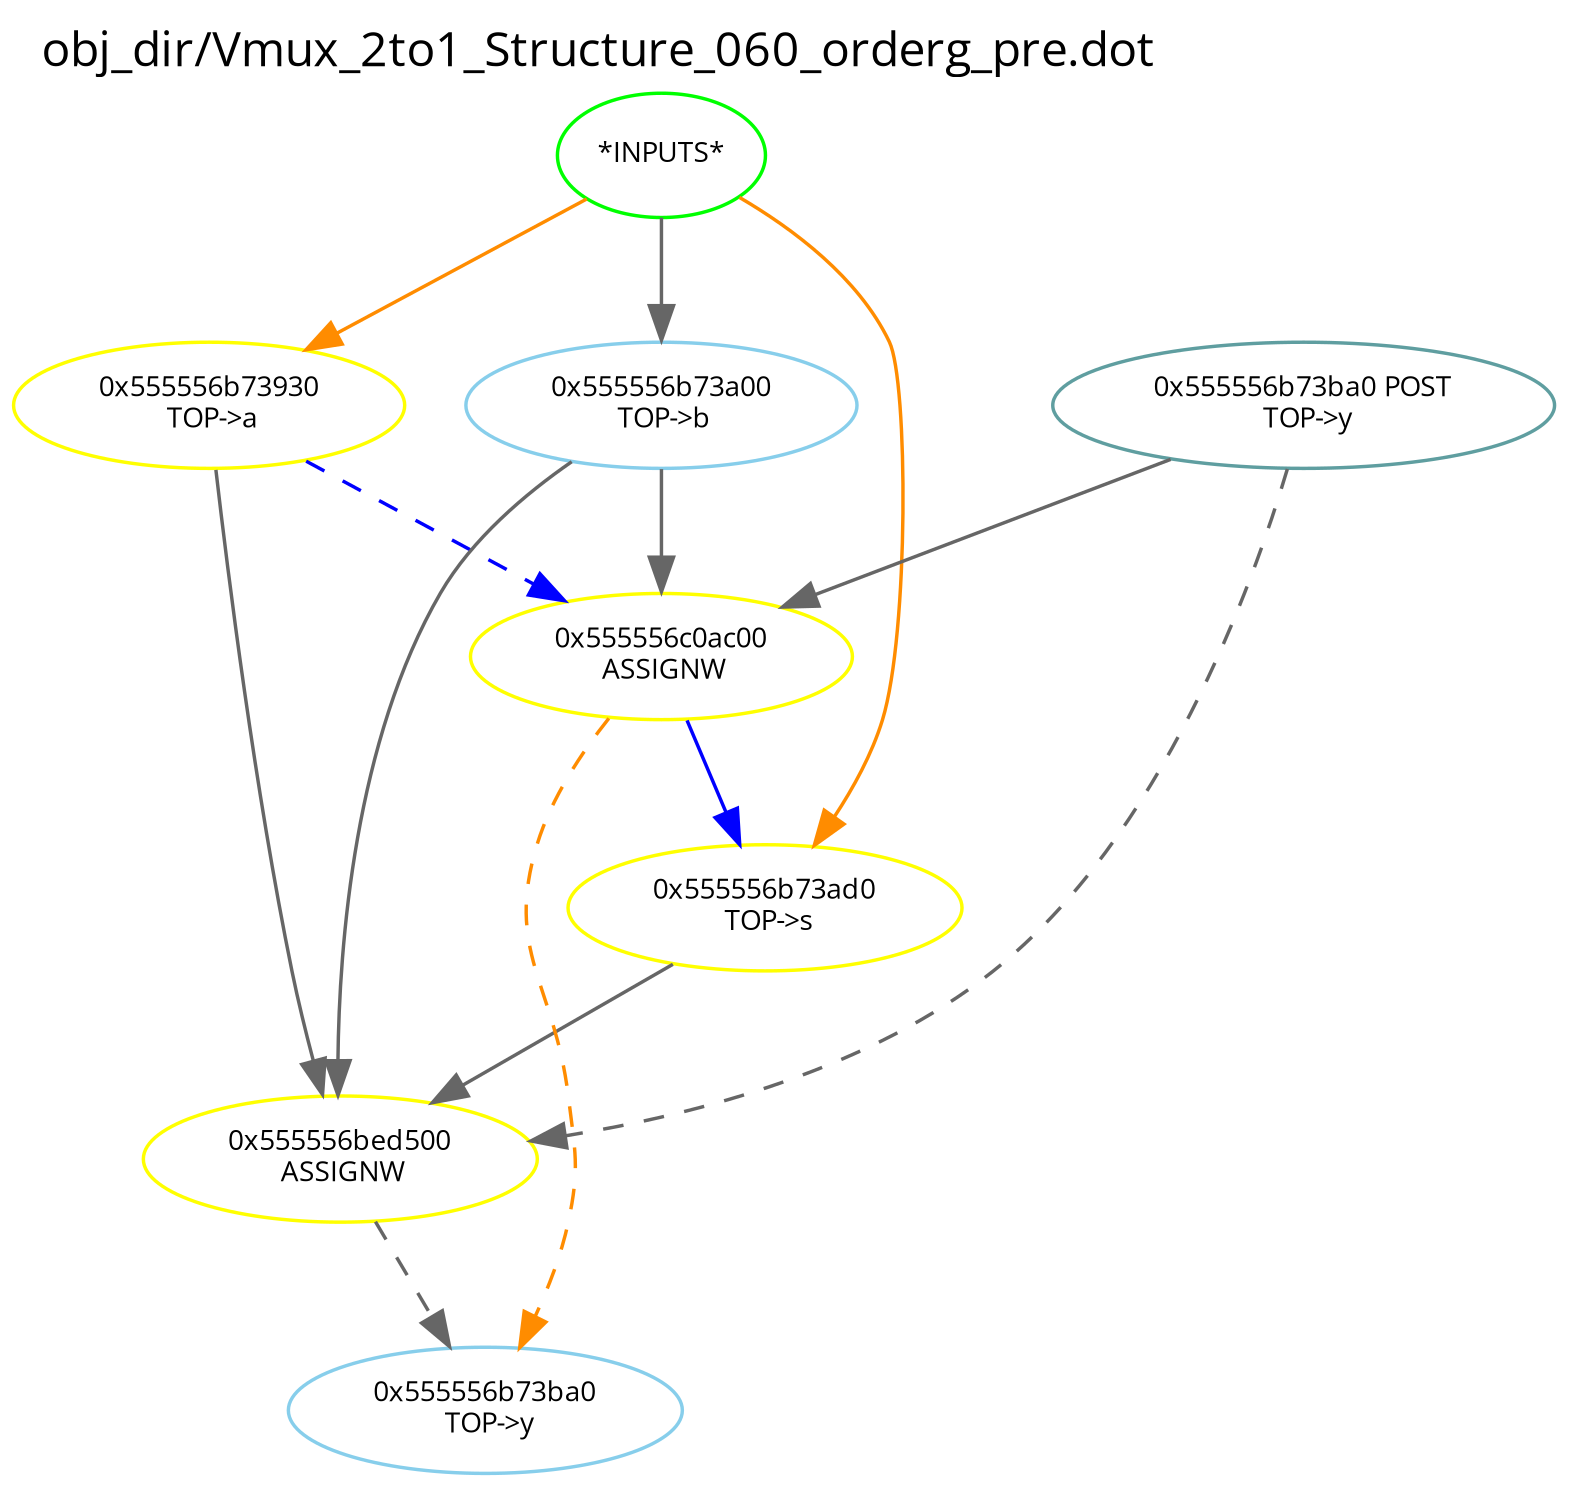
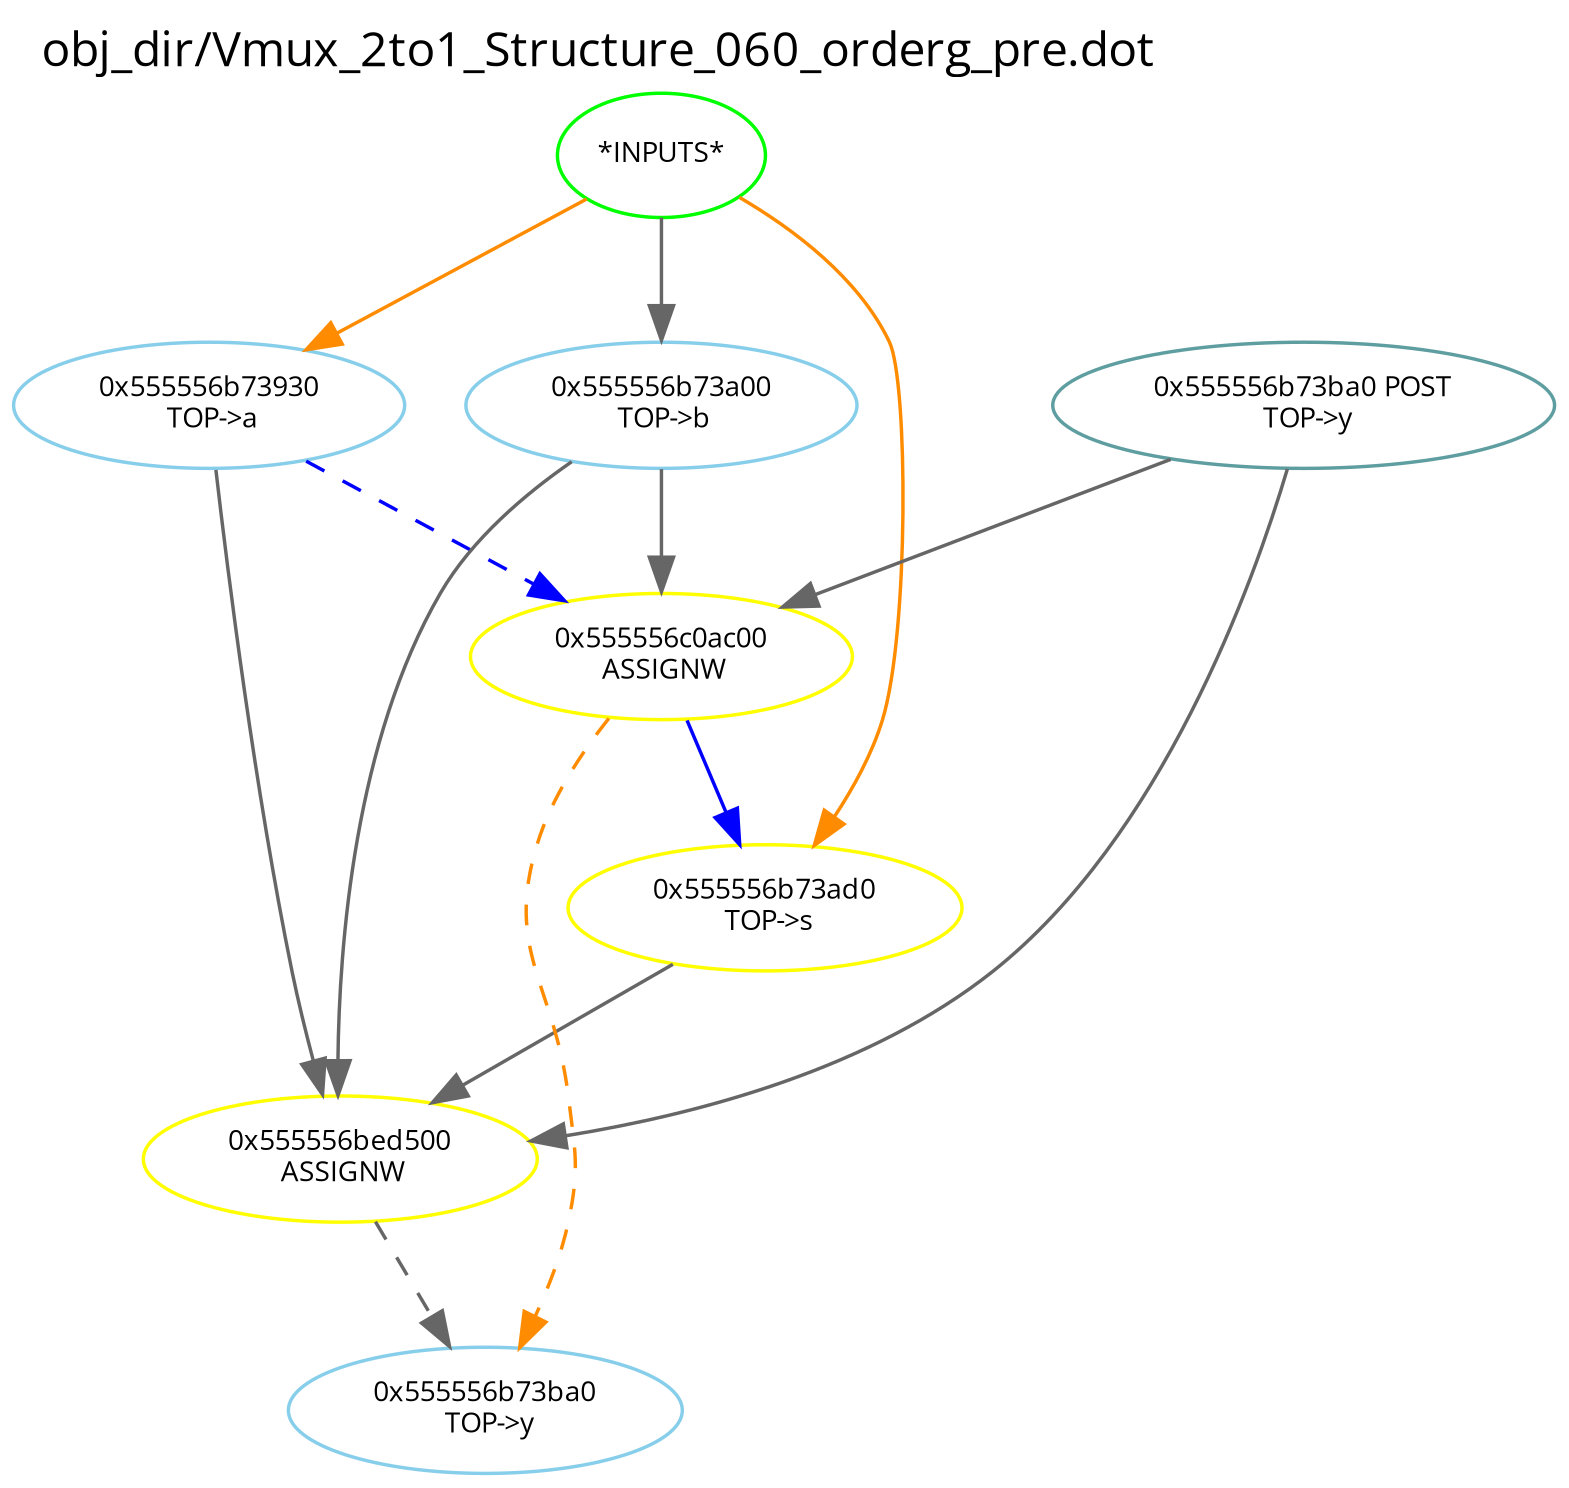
node "0x555556b73930 TOP->a": color yellow -> skyblue
edge "0x555556b73ba0 POST TOP->y" -> "0x555556bed500 ASSIGNW": style dashed -> solid
